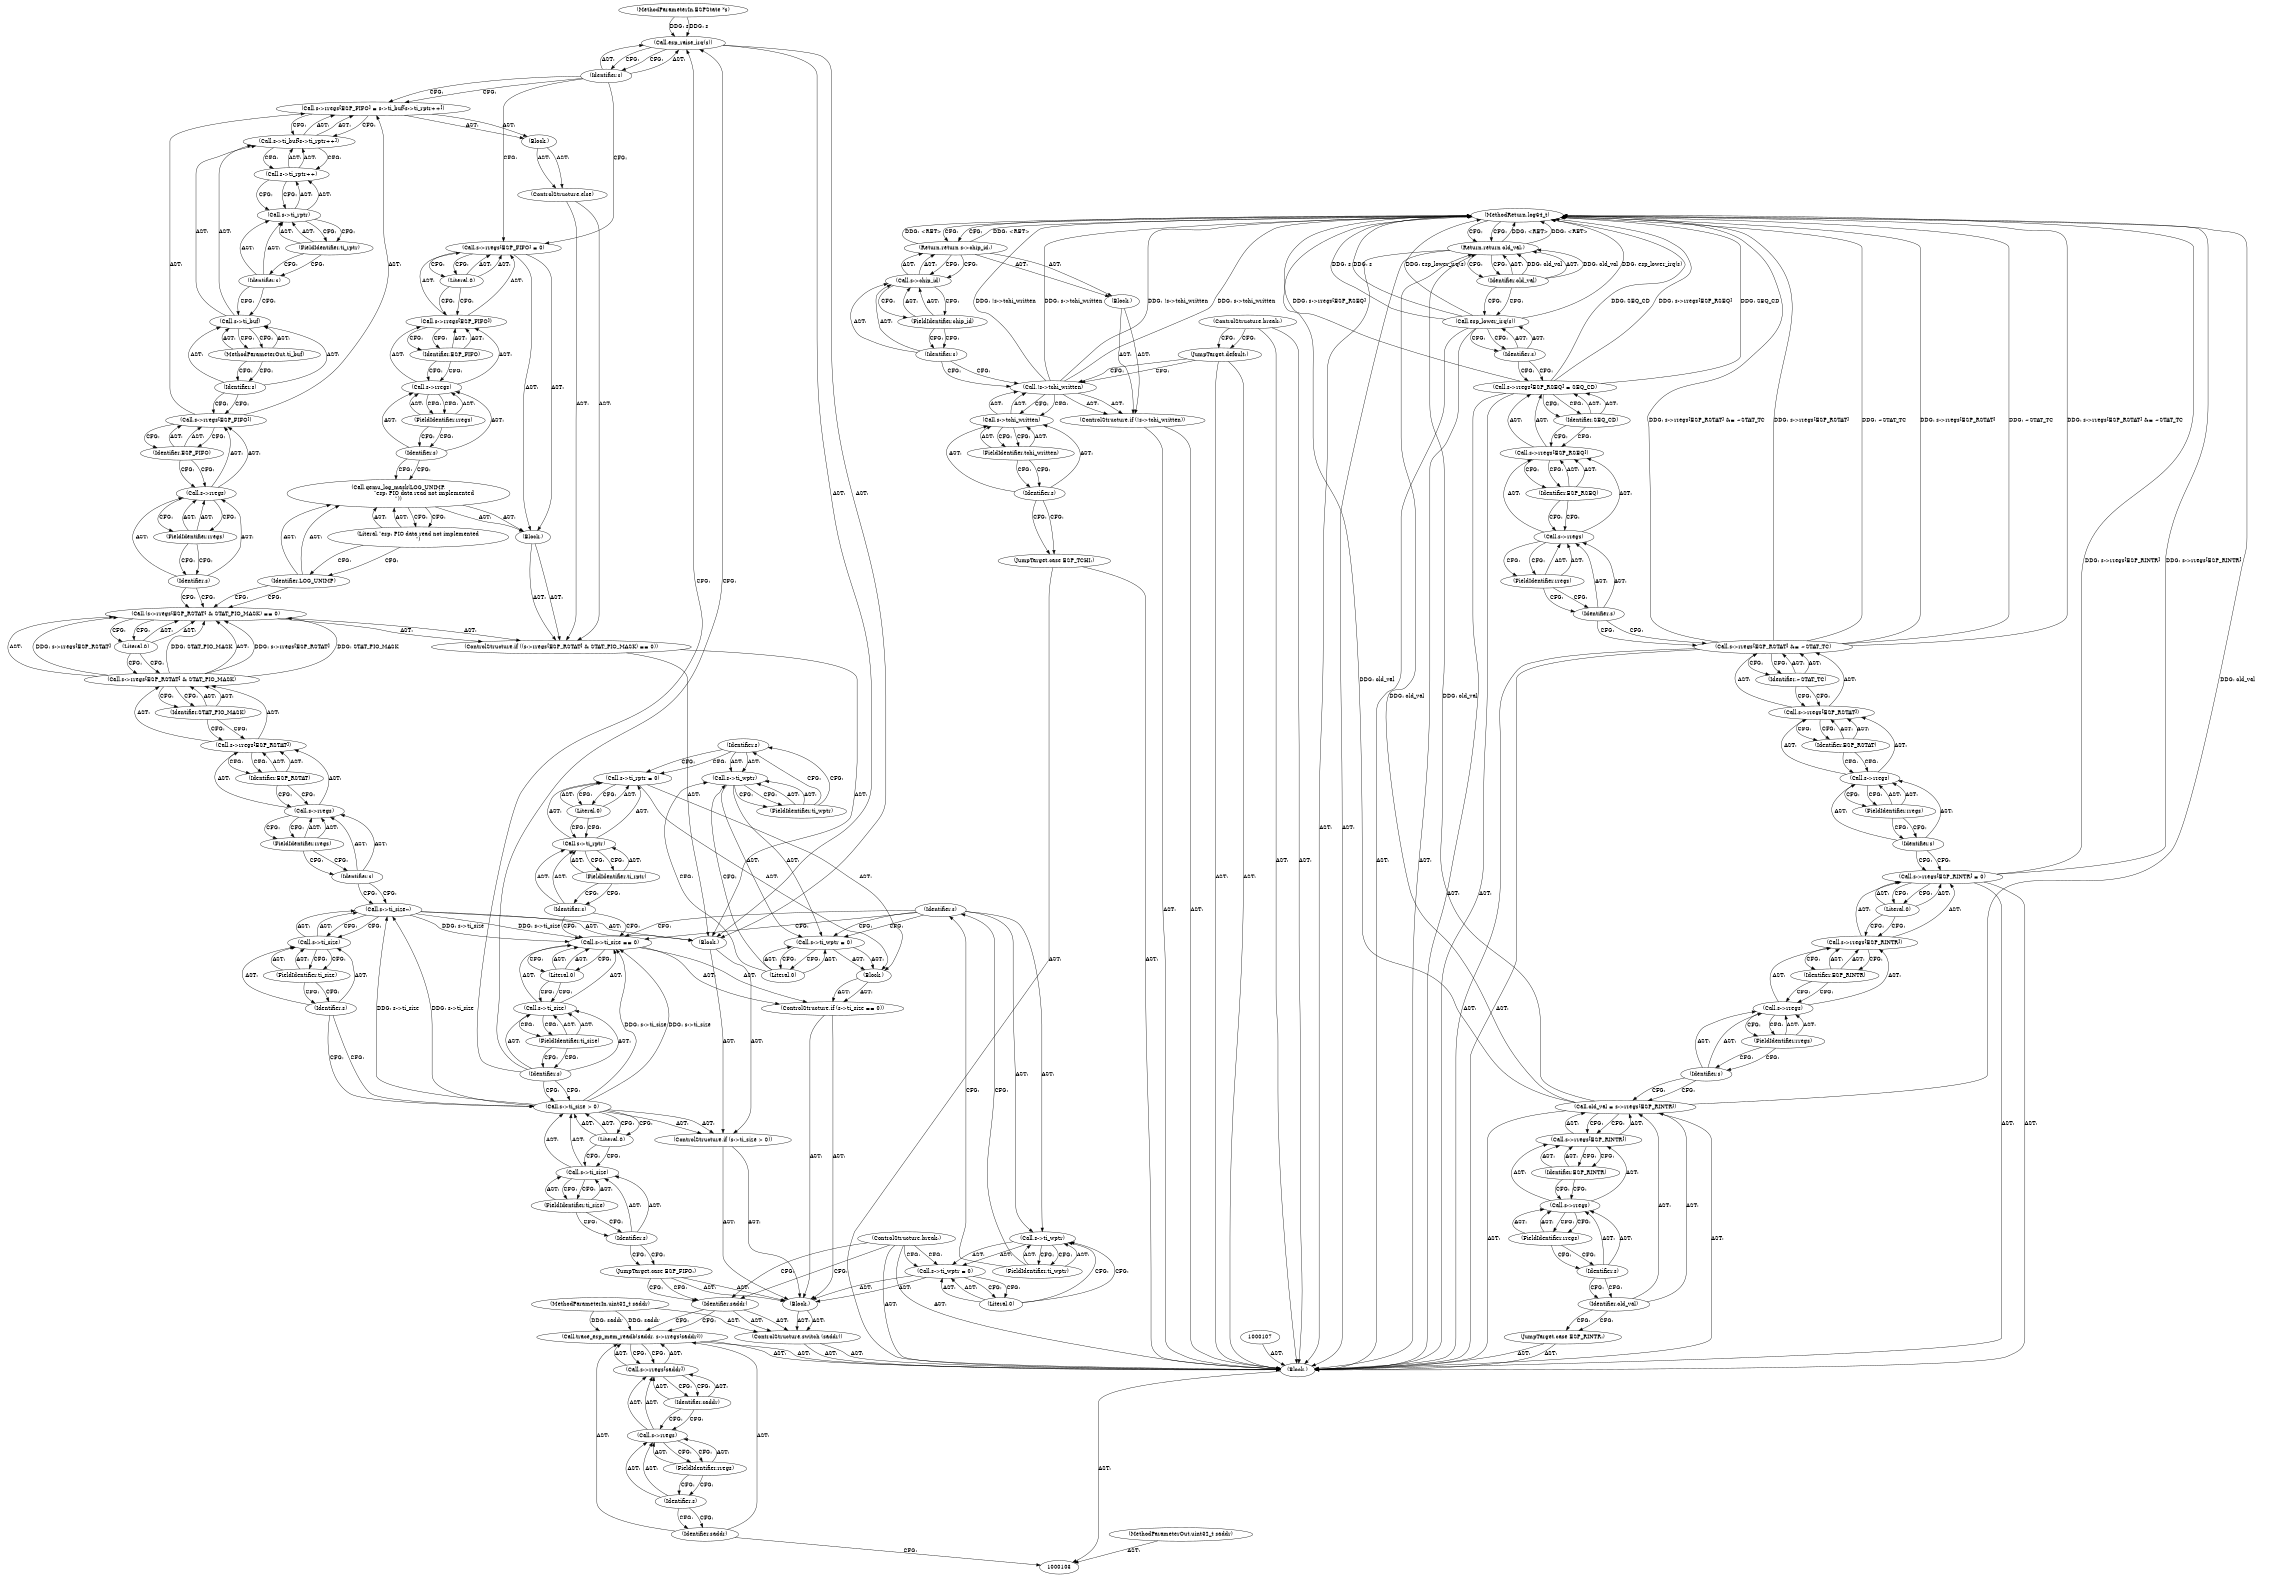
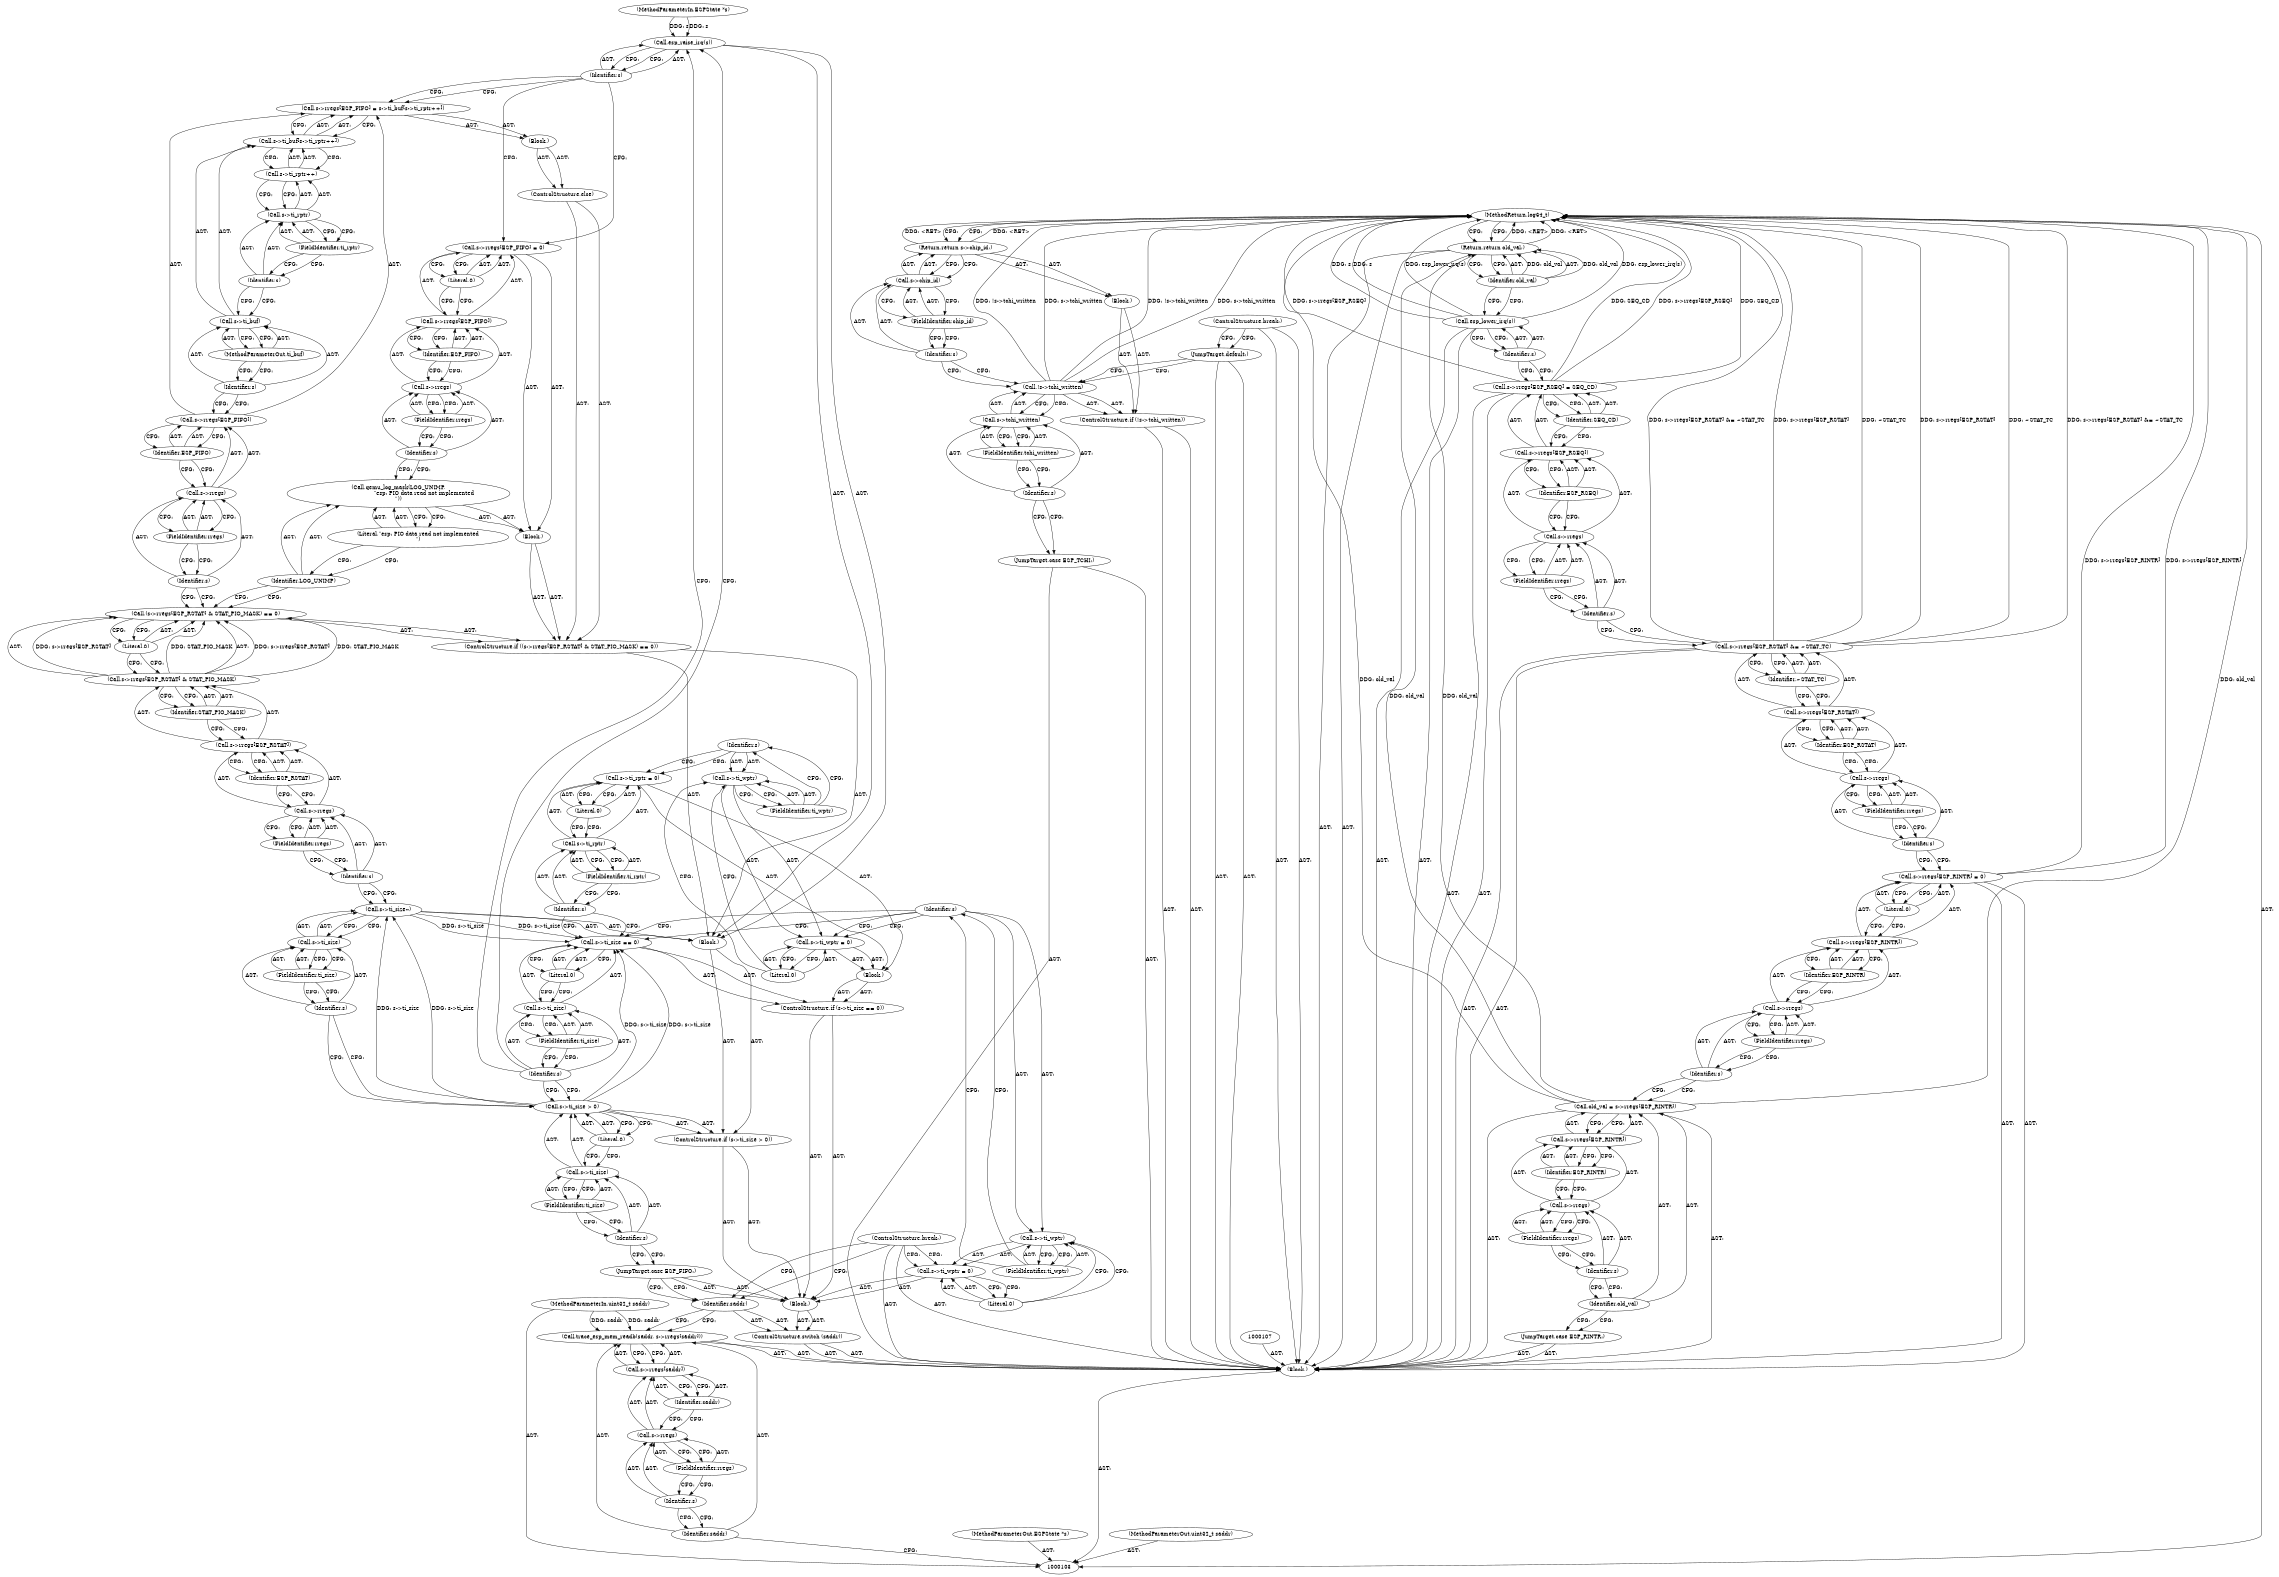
edge "(MethodReturn,log64_t)" -> "1000103": added, label "AST:"
edge "(MethodParameterIn,uint32_t saddr)" -> "(ControlStructure,switch (saddr))": now "(MethodParameterIn,uint32_t saddr)" -> "1000103"
node "(MethodParameterOut,ESPState *s)": added
